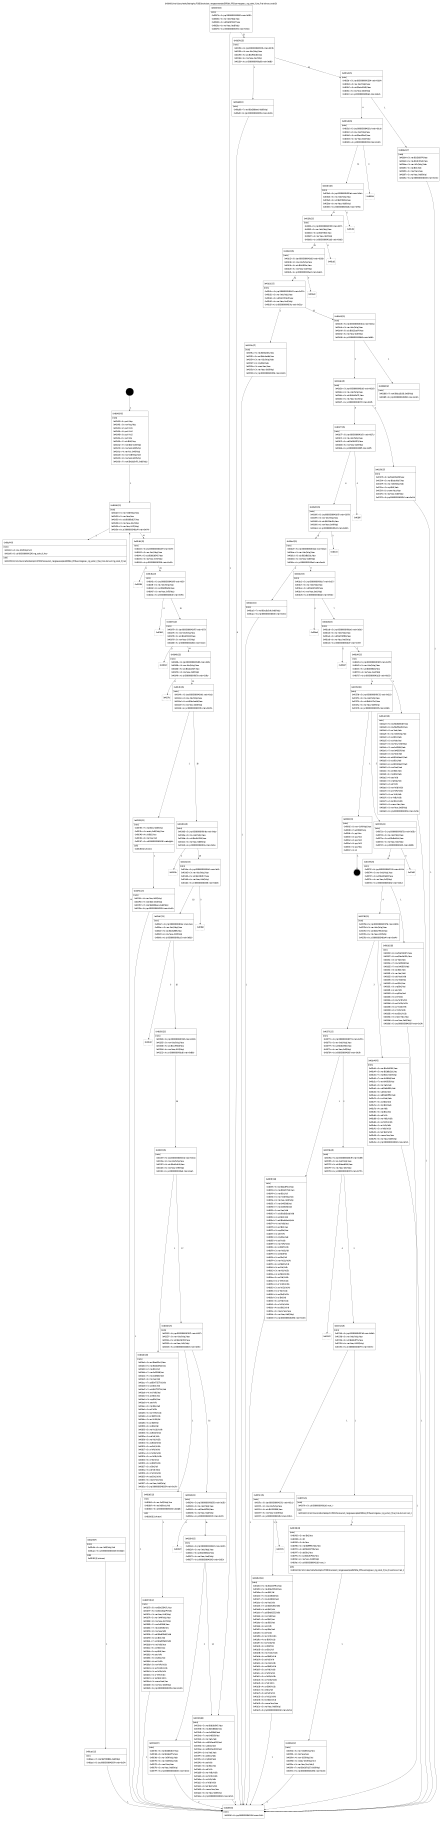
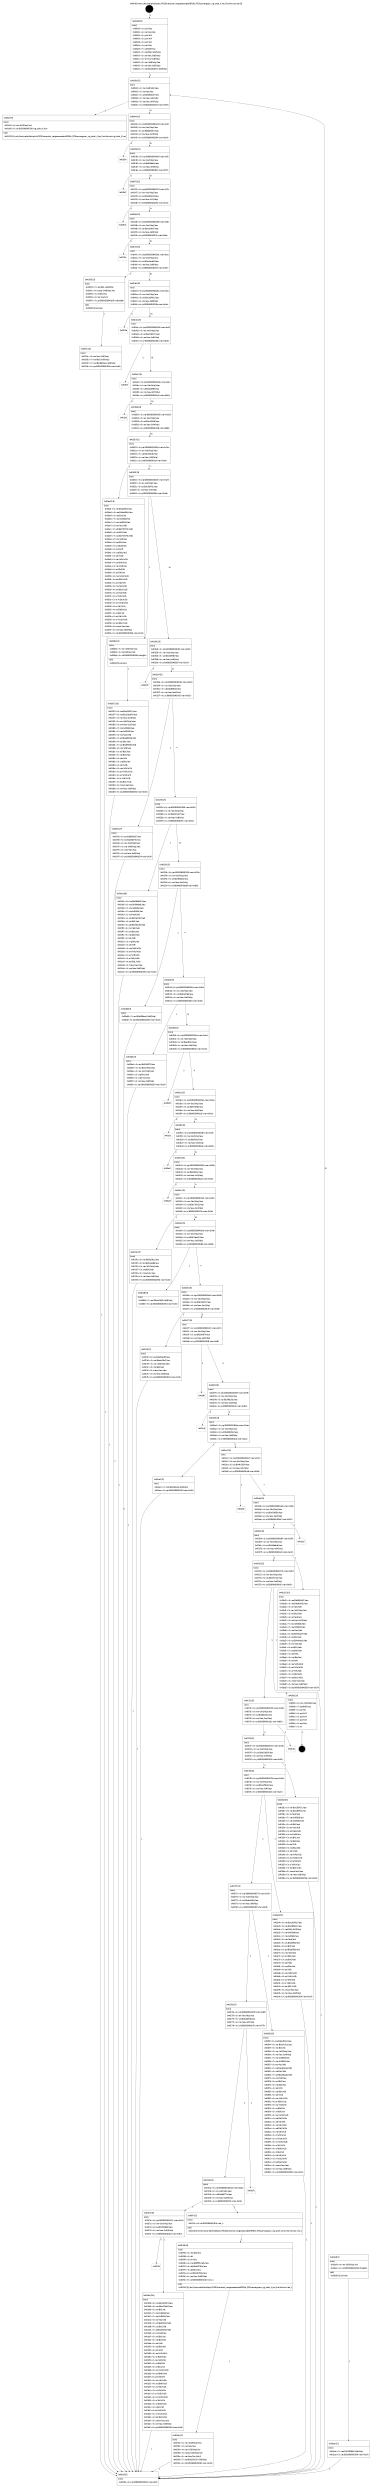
edge "0x401564 [25]" -> "0x4019cb [88]": now "0x401564 [25]" -> "0x40157d [25]"
